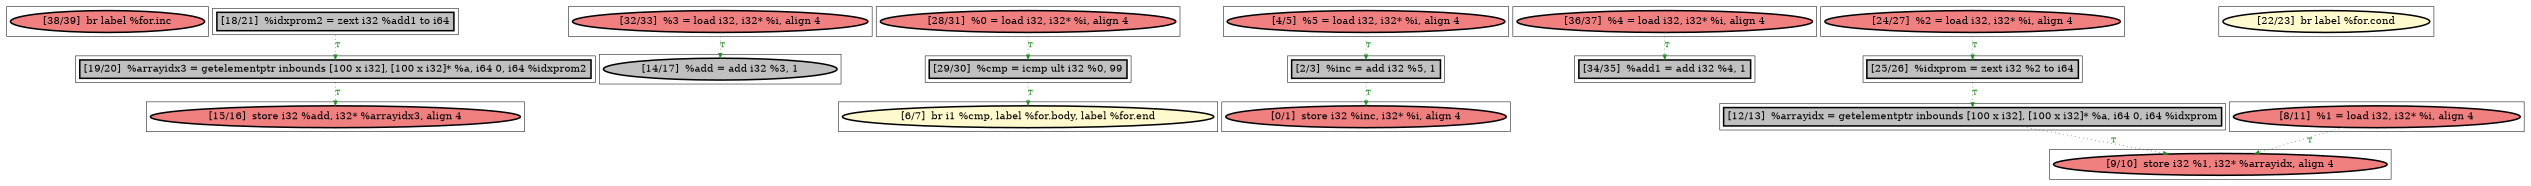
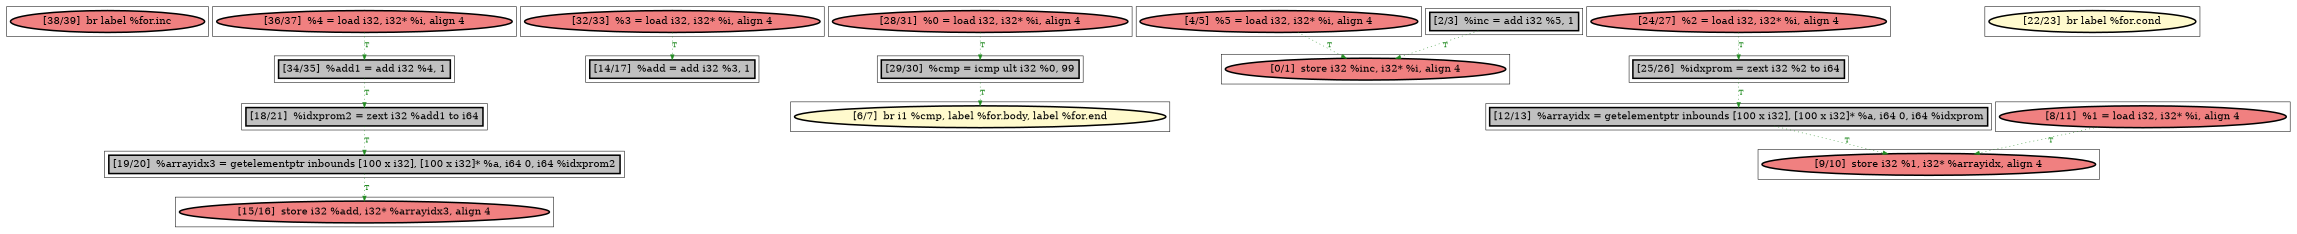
edge "[4/5]  %5 = load i32, i32* %i, align 4" -> "[2/3]  %inc = add i32 %5, 1": now "[4/5]  %5 = load i32, i32* %i, align 4" -> "[0/1]  store i32 %inc, i32* %i, align 4"
node "[14/17]  %add = add i32 %3, 1": shape ellipse -> box
edge "[34/35]  %add1 = add i32 %4, 1" -> "[18/21]  %idxprom2 = zext i32 %add1 to i64": added, label "T"
